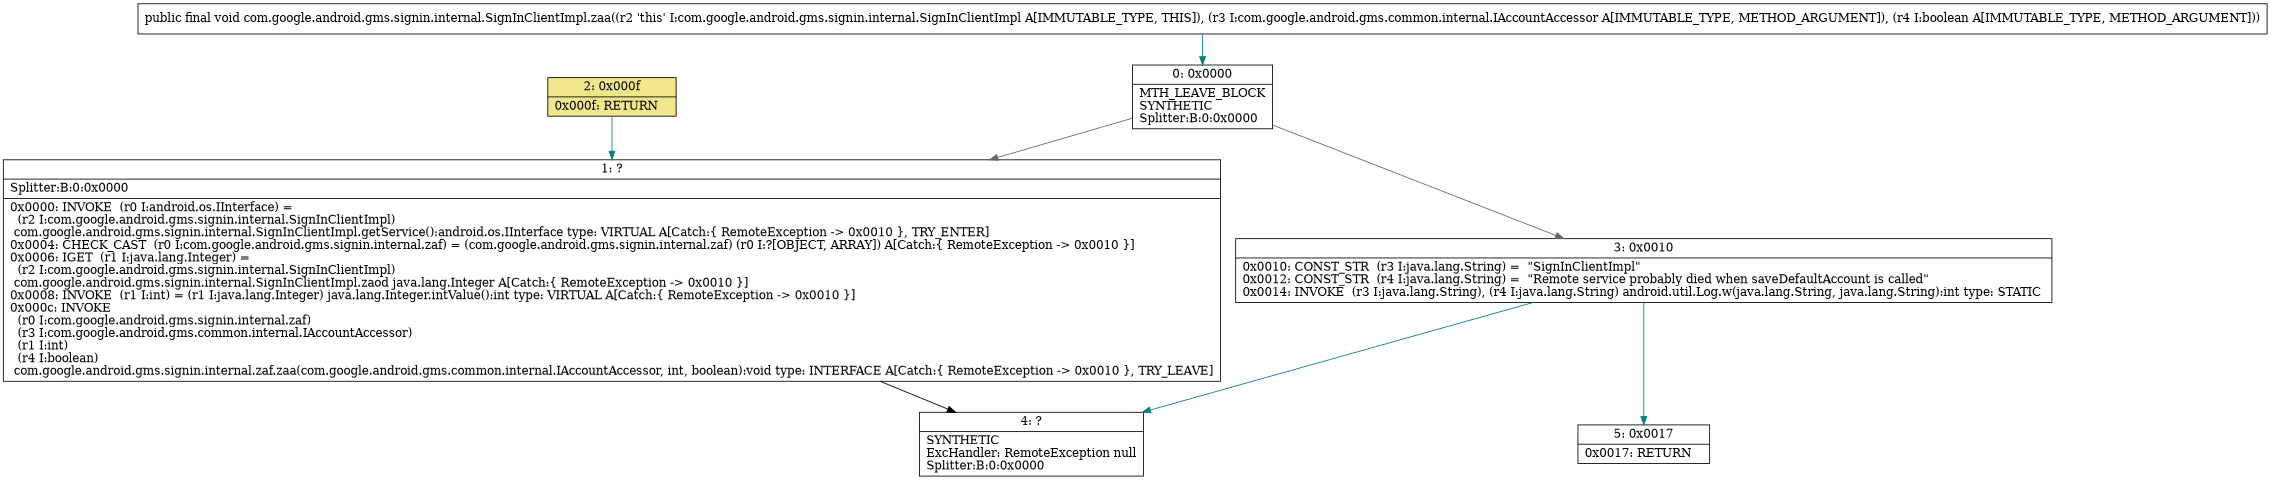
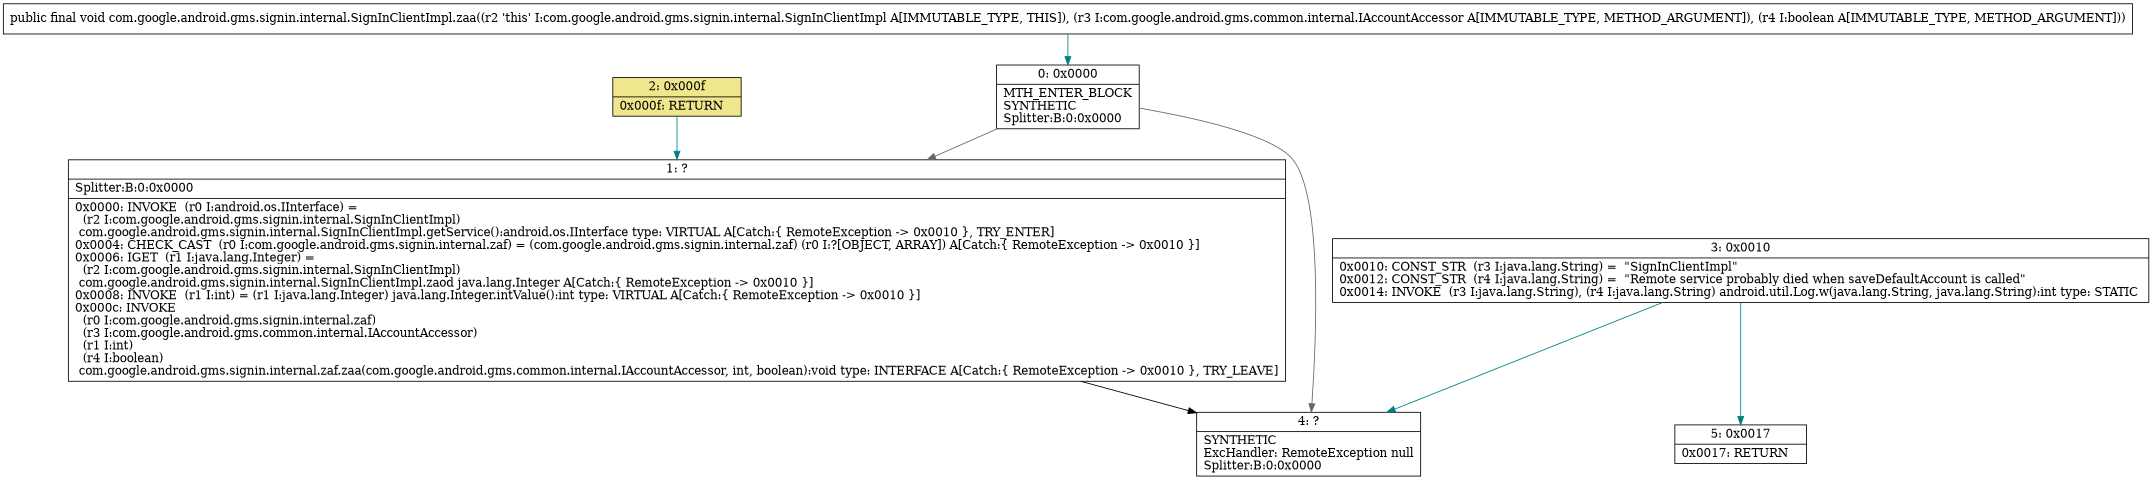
node "0: 0x0000": text "MTH_LEAVE_BLOCK" -> "MTH_ENTER_BLOCK"
edge "0: 0x0000" -> "3: 0x0010": now "0: 0x0000" -> "4: ?"
